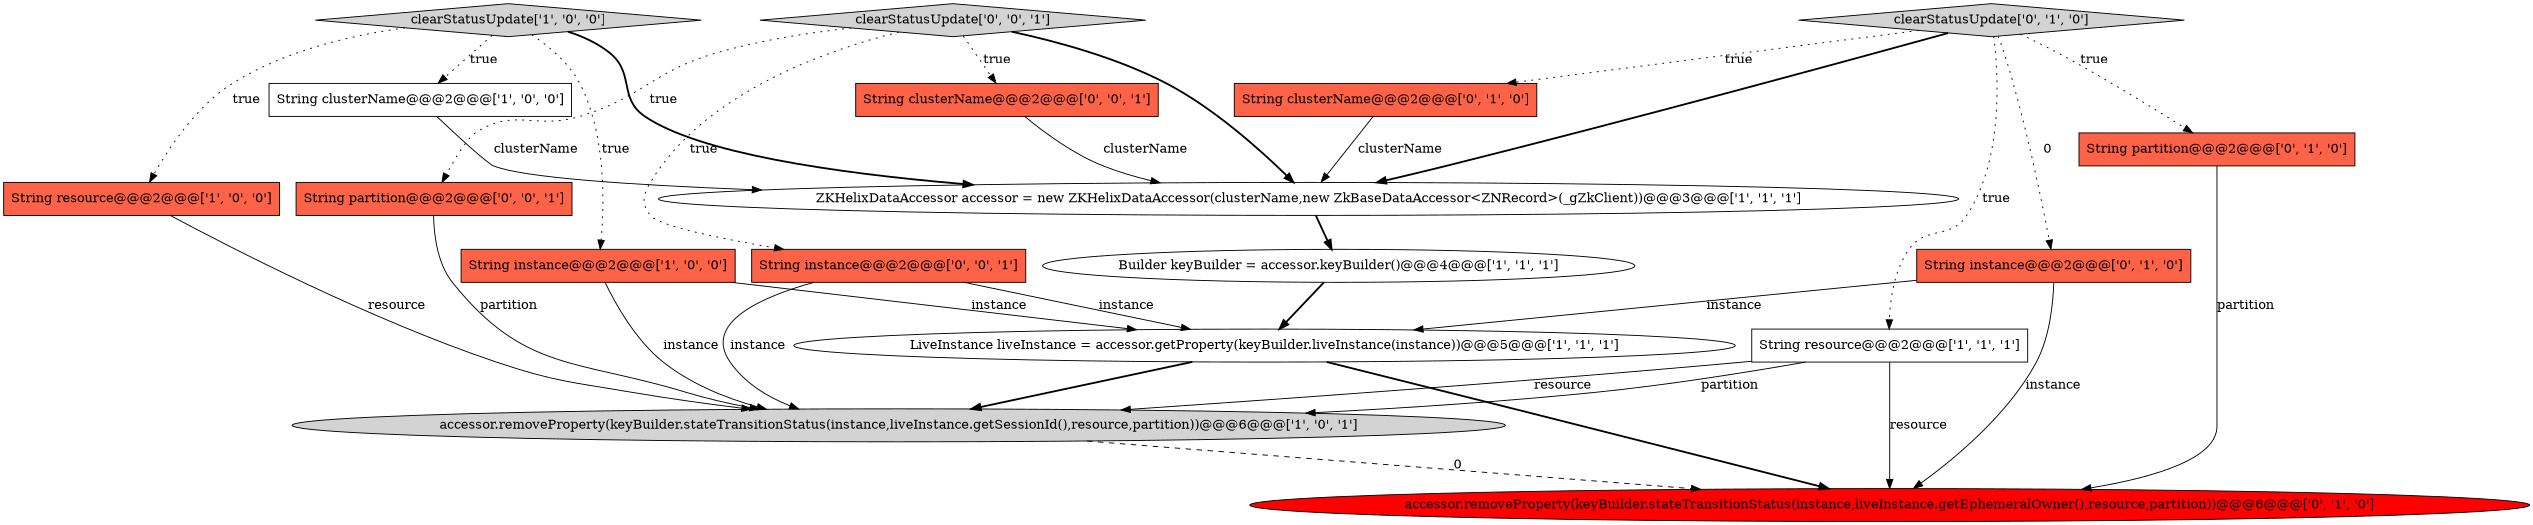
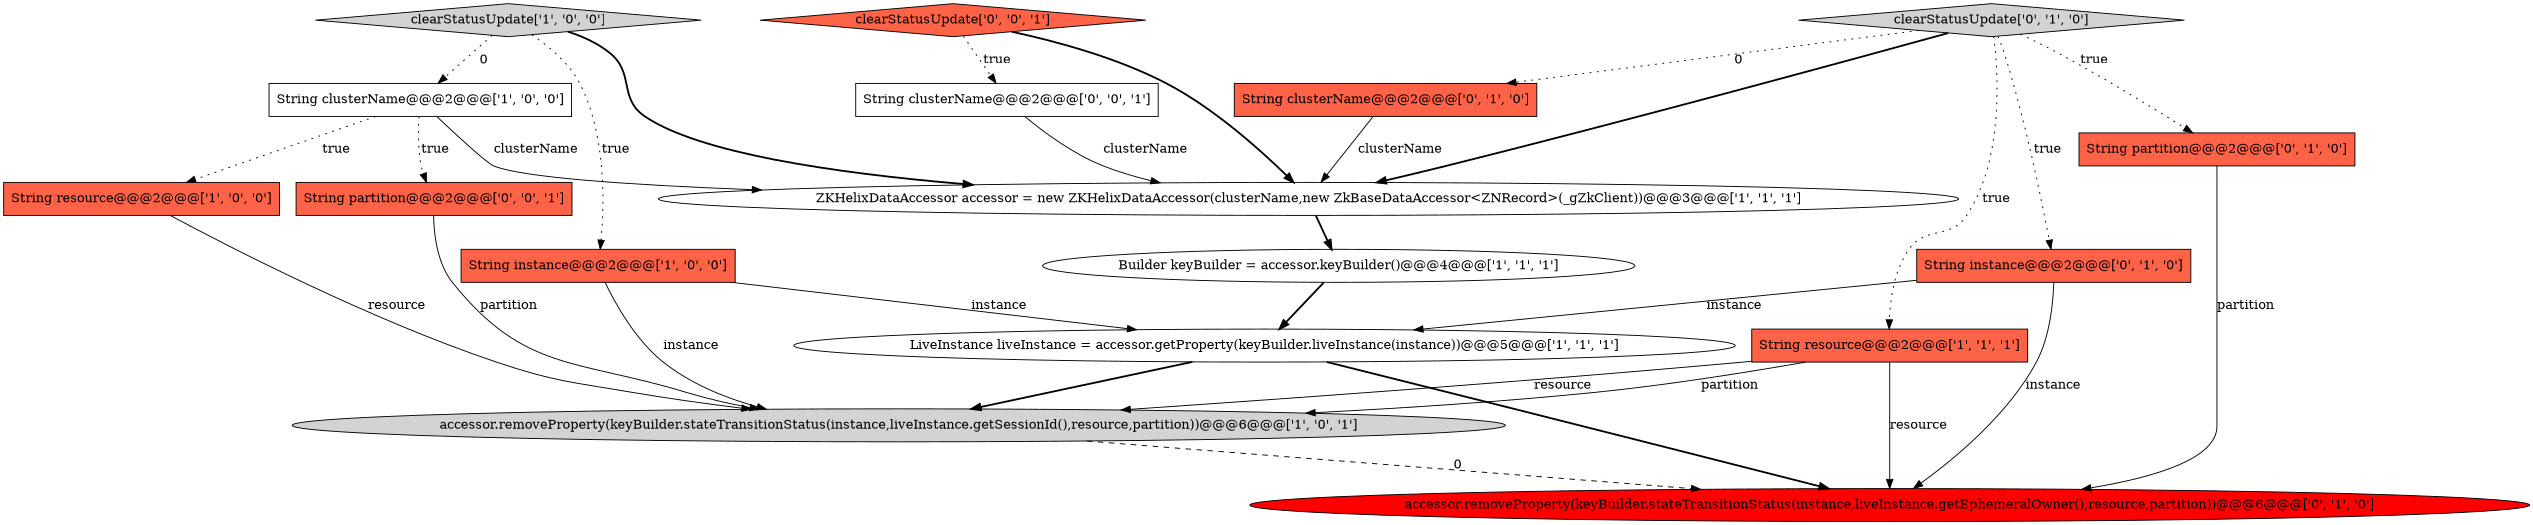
node "clearStatusUpdate['0', '0', '1']": fillcolor lightgray -> tomato
edge "clearStatusUpdate['1', '0', '0']" -> "String clusterName@@@2@@@['1', '0', '0']": label "true" -> "0"
edge "clearStatusUpdate['0', '1', '0']" -> "String clusterName@@@2@@@['0', '1', '0']": label "true" -> "0"
edge "clearStatusUpdate['1', '0', '0']" -> "String resource@@@2@@@['1', '0', '0']": now "String clusterName@@@2@@@['1', '0', '0']" -> "String resource@@@2@@@['1', '0', '0']"
edge "clearStatusUpdate['0', '0', '1']" -> "String partition@@@2@@@['0', '0', '1']": now "String clusterName@@@2@@@['1', '0', '0']" -> "String partition@@@2@@@['0', '0', '1']"
node "String clusterName@@@2@@@['0', '0', '1']": fillcolor tomato -> white
edge "clearStatusUpdate['0', '1', '0']" -> "String instance@@@2@@@['0', '1', '0']": label "0" -> "true"
node "String instance@@@2@@@['0', '0', '1']": removed
node "String resource@@@2@@@['1', '1', '1']": fillcolor white -> tomato
